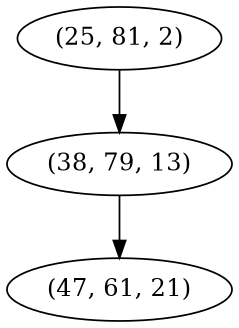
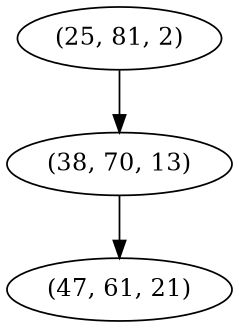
node "(38, 79, 13)": label "(38, 79, 13)" -> "(38, 70, 13)"
